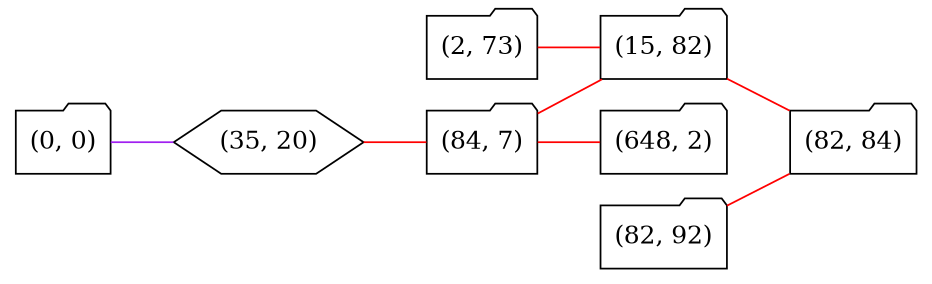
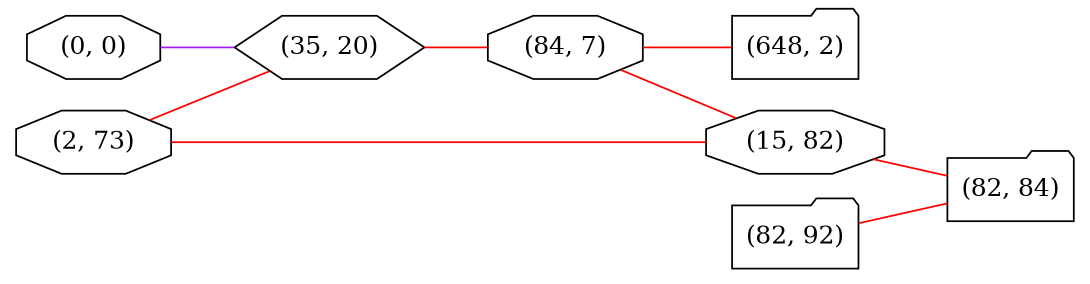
node "(2, 73)": shape folder -> octagon
node "(15, 82)": shape folder -> octagon
edge "(35, 20)" -- "(2, 73)": added
node "(0, 0)": shape folder -> octagon
node "(84, 7)": shape folder -> octagon
